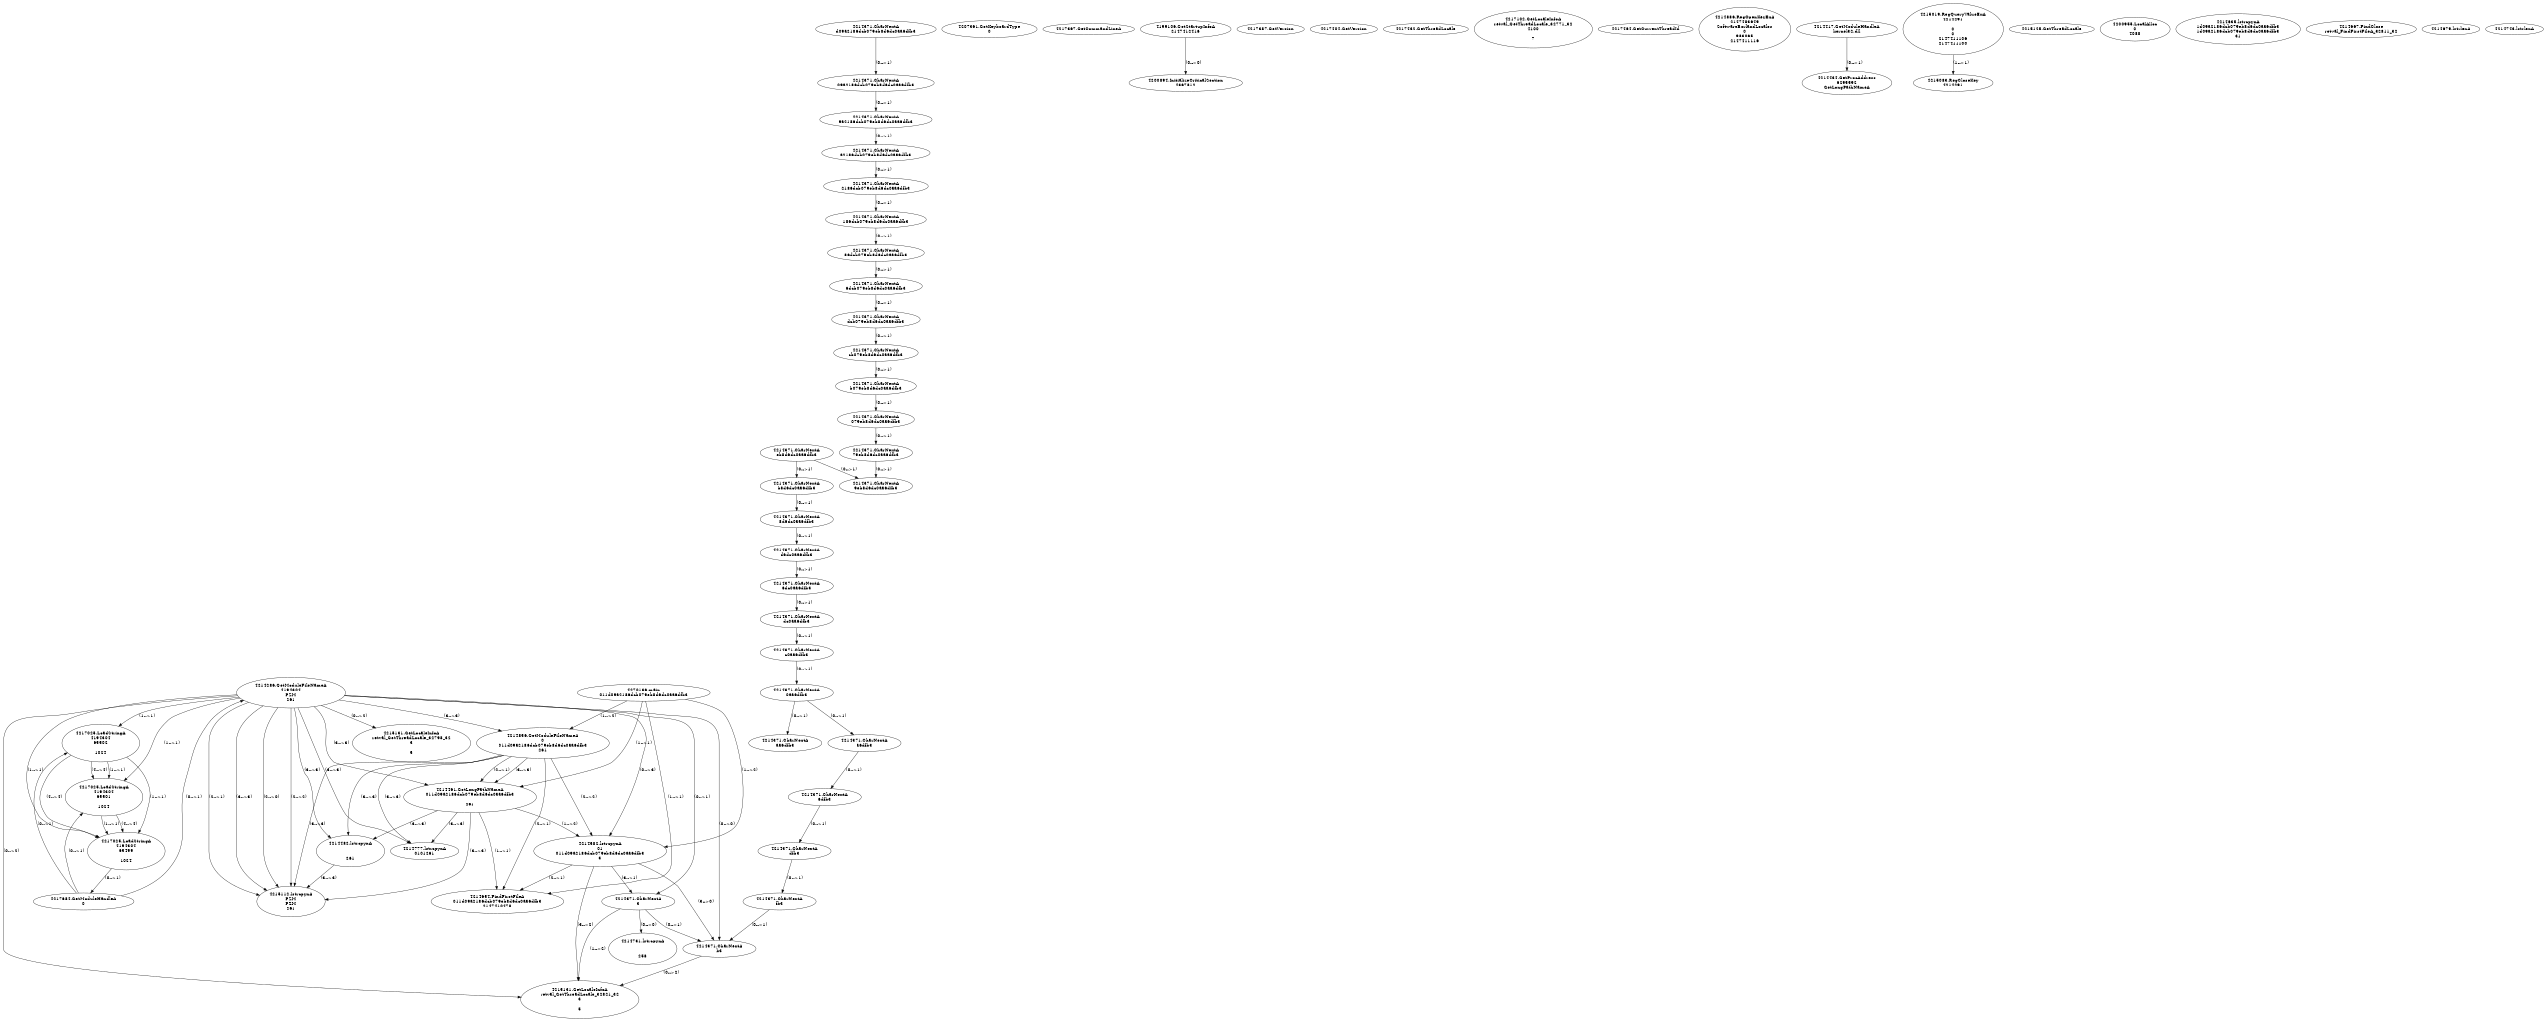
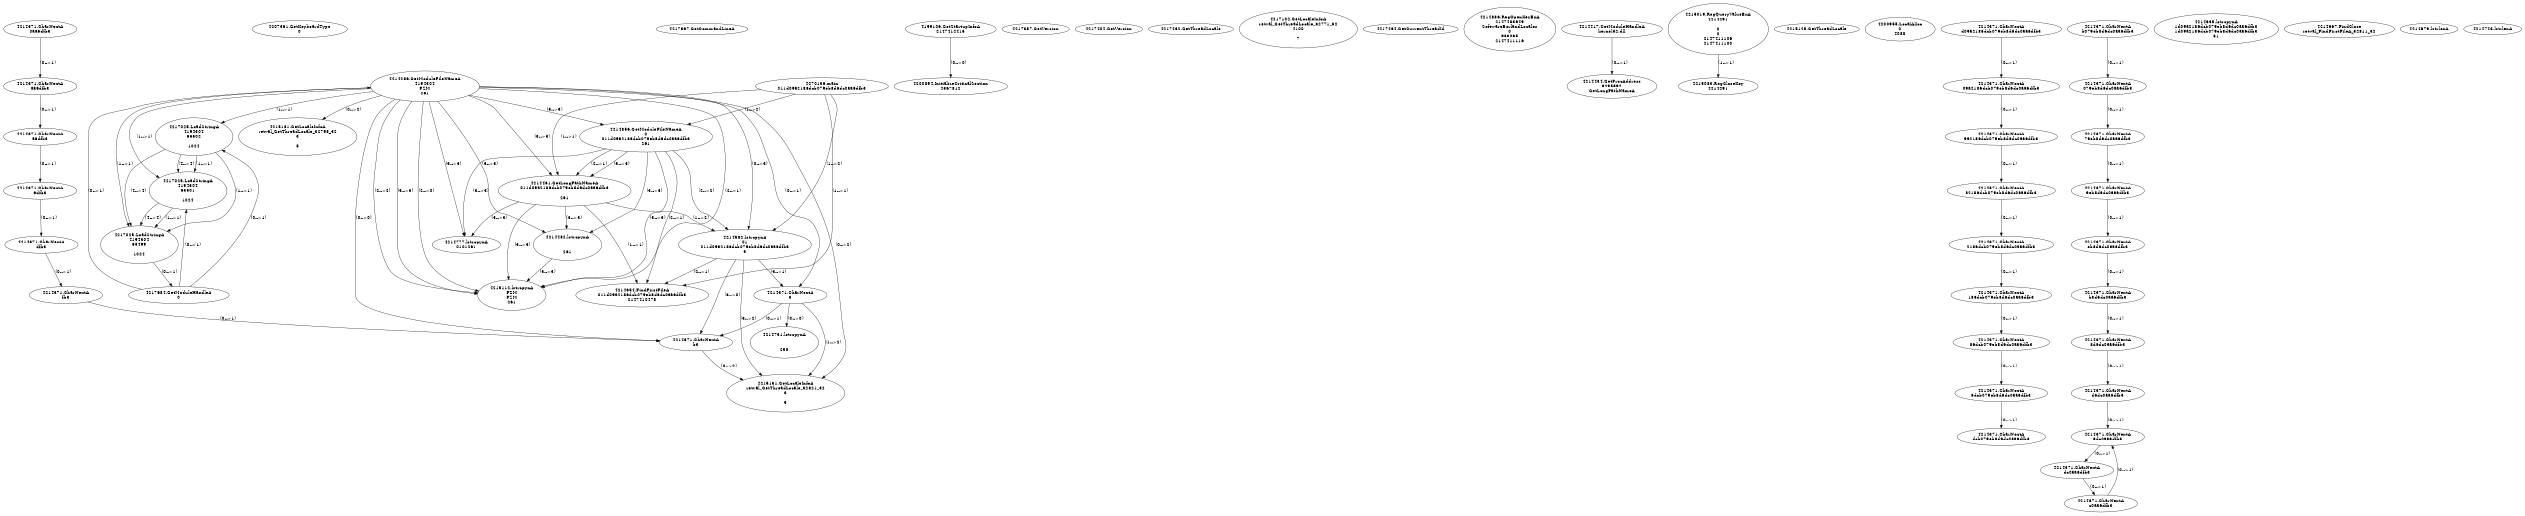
node "4214371.CharNextA cb079eb8d6dc0aa6dfb3": removed
edge "4214371.CharNextA eb8d6dc0aa6dfb3" -> "4214371.CharNextA 9eb8d6dc0aa6dfb3": reversed
edge "4214371.CharNextA c0aa6dfb3" -> "4214371.CharNextA 0aa6dfb3": now "4214371.CharNextA c0aa6dfb3" -> "4214371.CharNextA 6dc0aa6dfb3"
edge "4214371.CharNextA 0aa6dfb3" -> "4214371.CharNextA a6dfb3": now "4214371.CharNextA aa6dfb3" -> "4214371.CharNextA a6dfb3"
